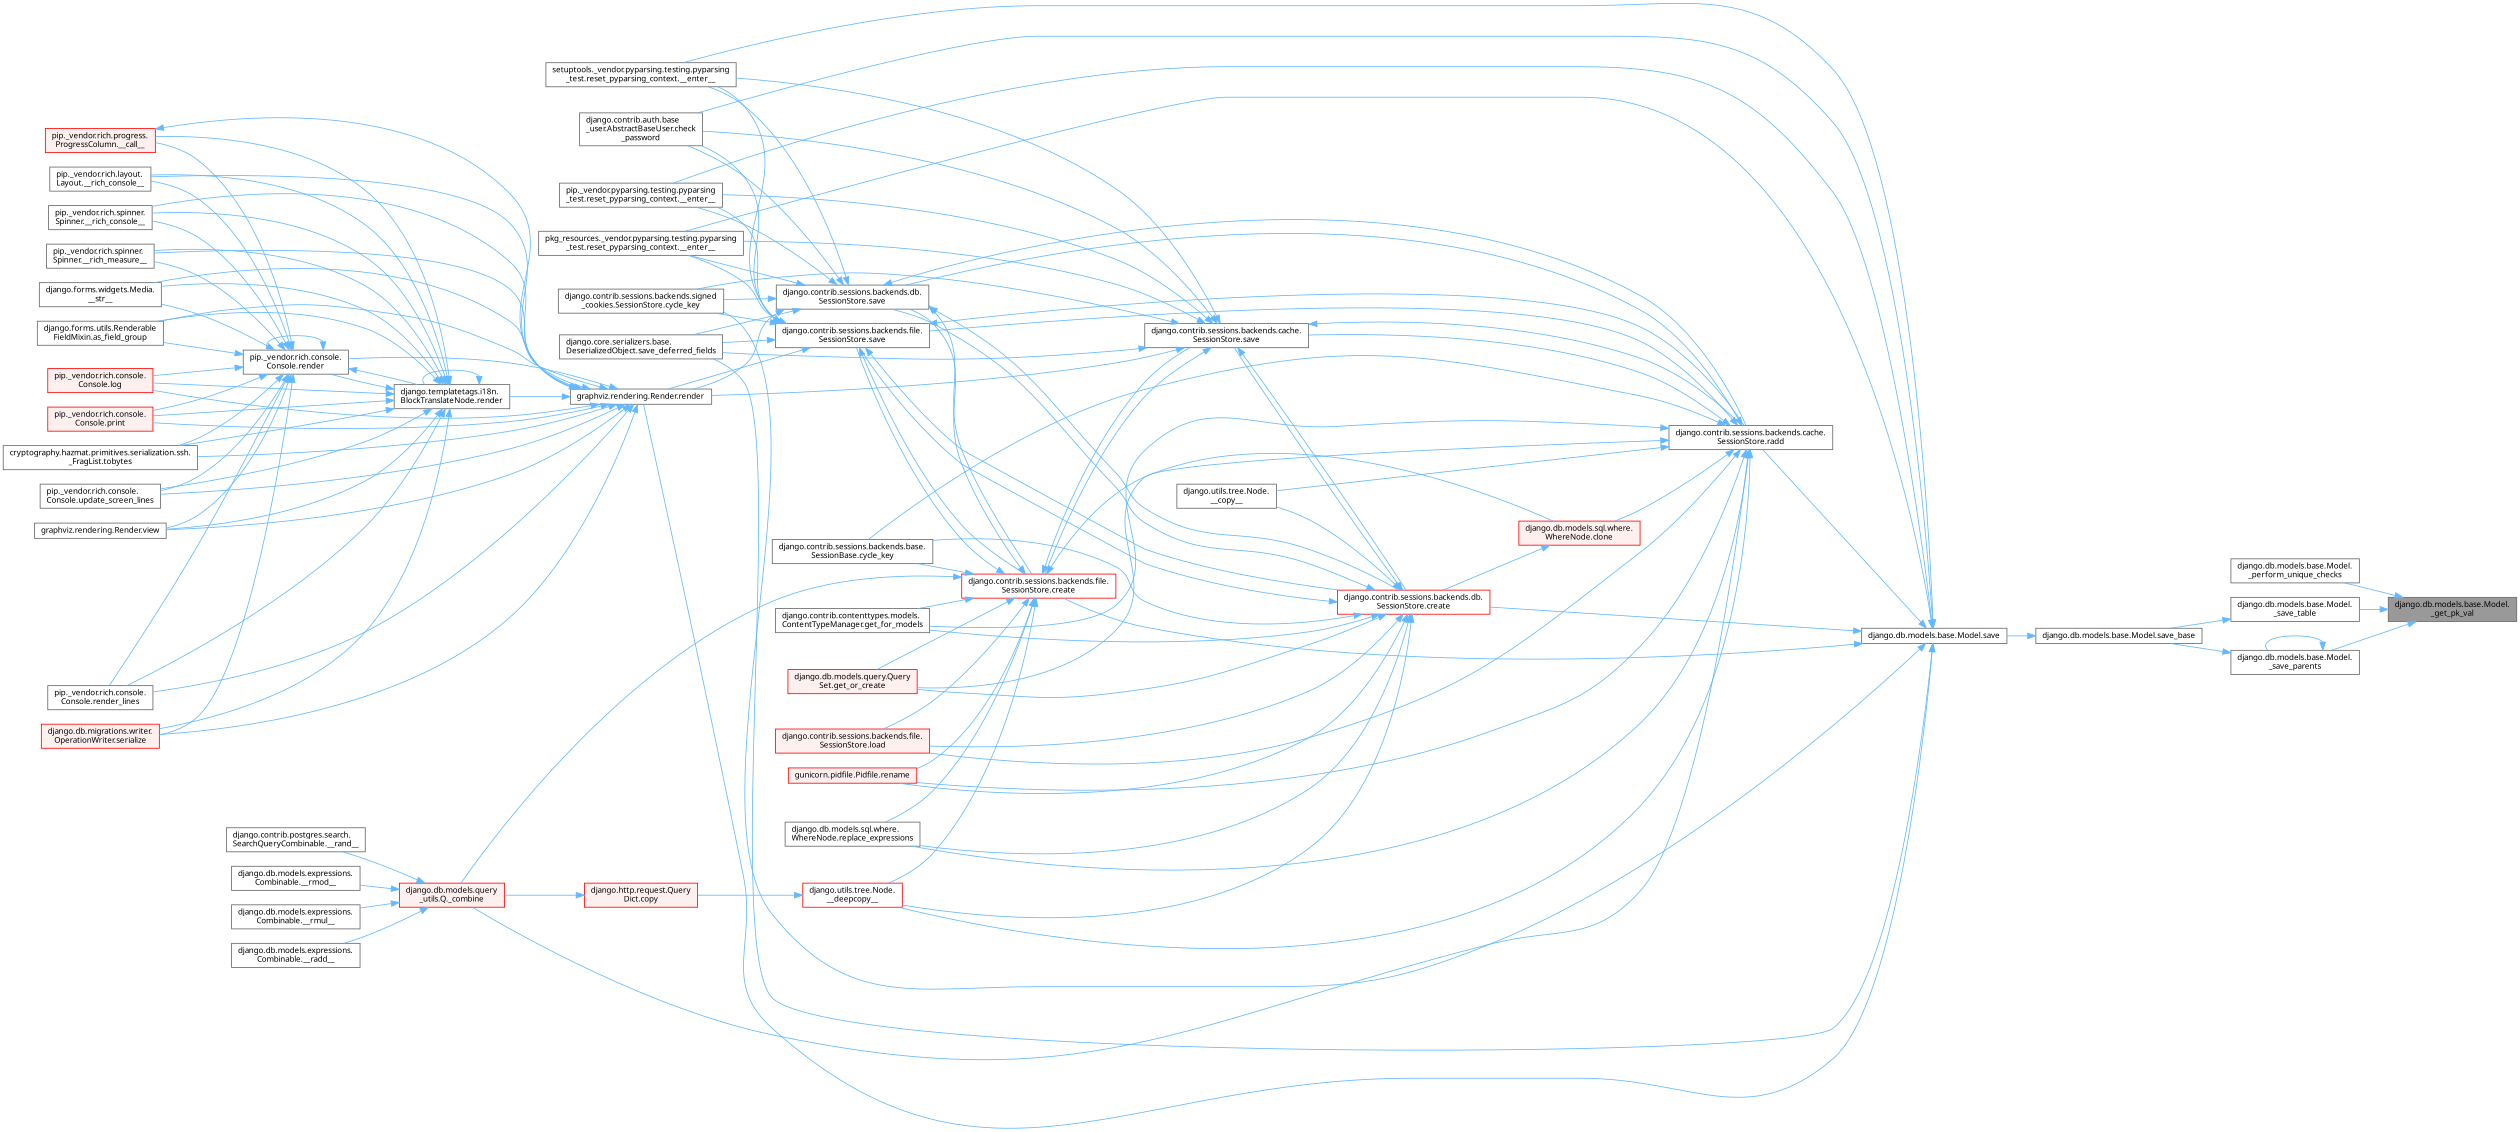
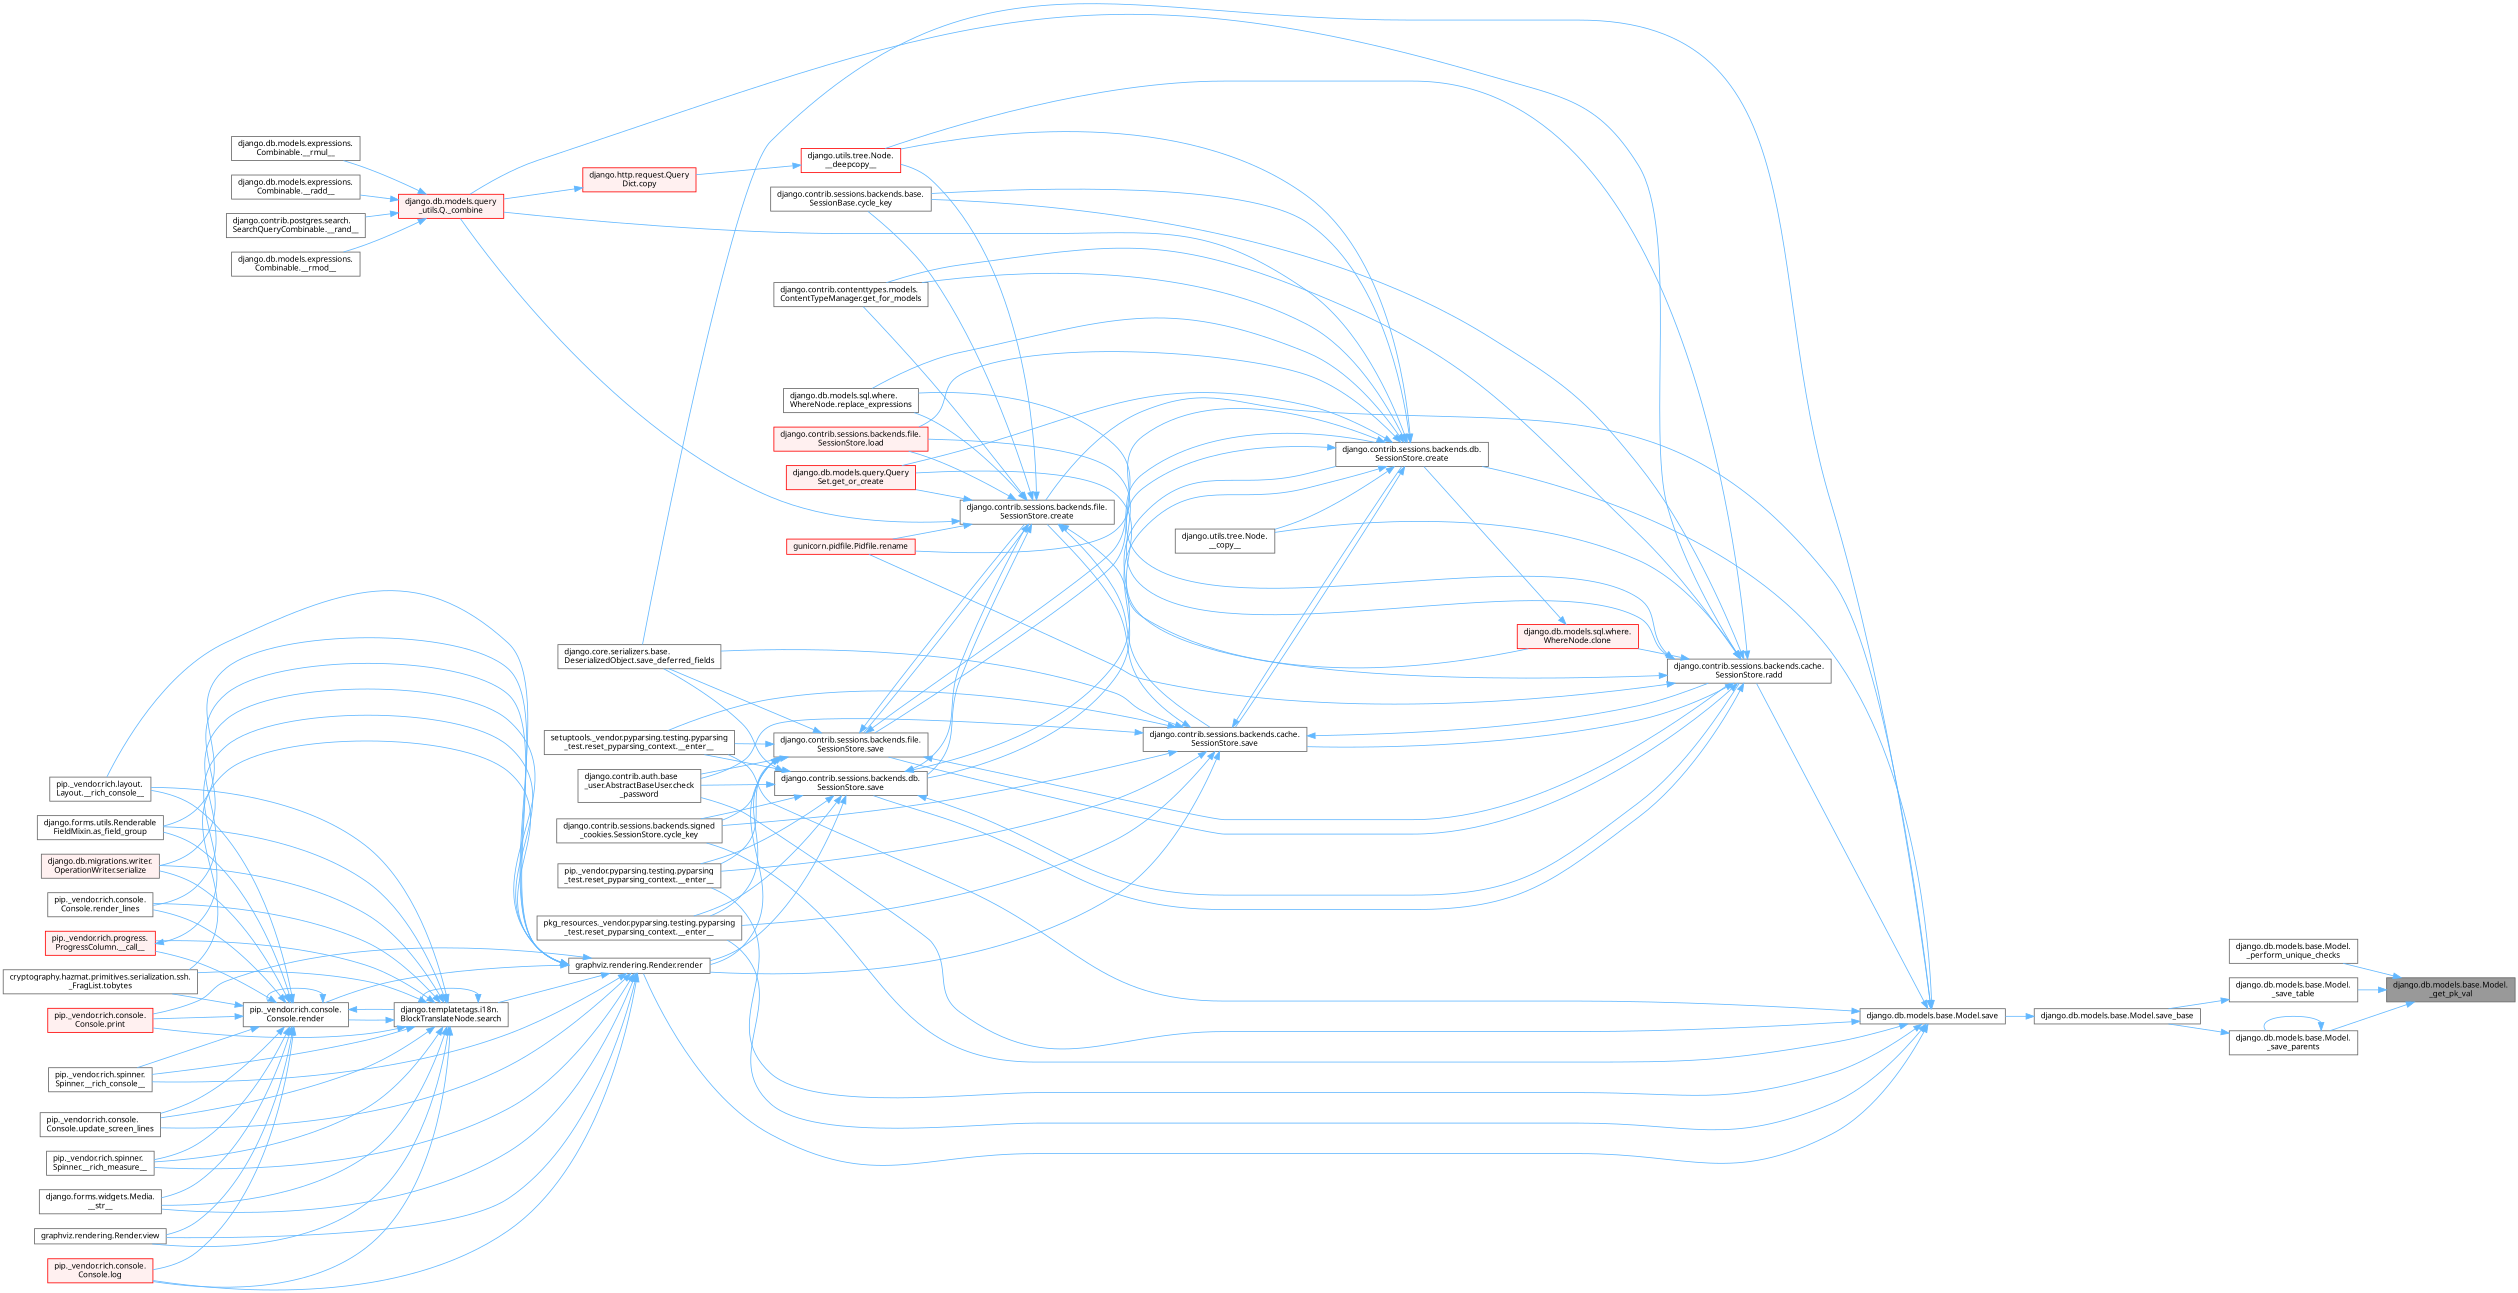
edge "django.db.models.query _utils.Q._combine" -> "django.contrib.sessions.backends.db. SessionStore.create": added
node "django.templatetags.i18n. BlockTranslateNode.render": label "django.templatetags.i18n. BlockTranslateNode.render" -> "django.templatetags.i18n. BlockTranslateNode.search"
node "django.contrib.sessions.backends.file. SessionStore.create": color red -> grey40
node "django.contrib.sessions.backends.db. SessionStore.create": color red -> grey40
node "django.db.migrations.writer. OperationWriter.serialize": color red -> grey40
